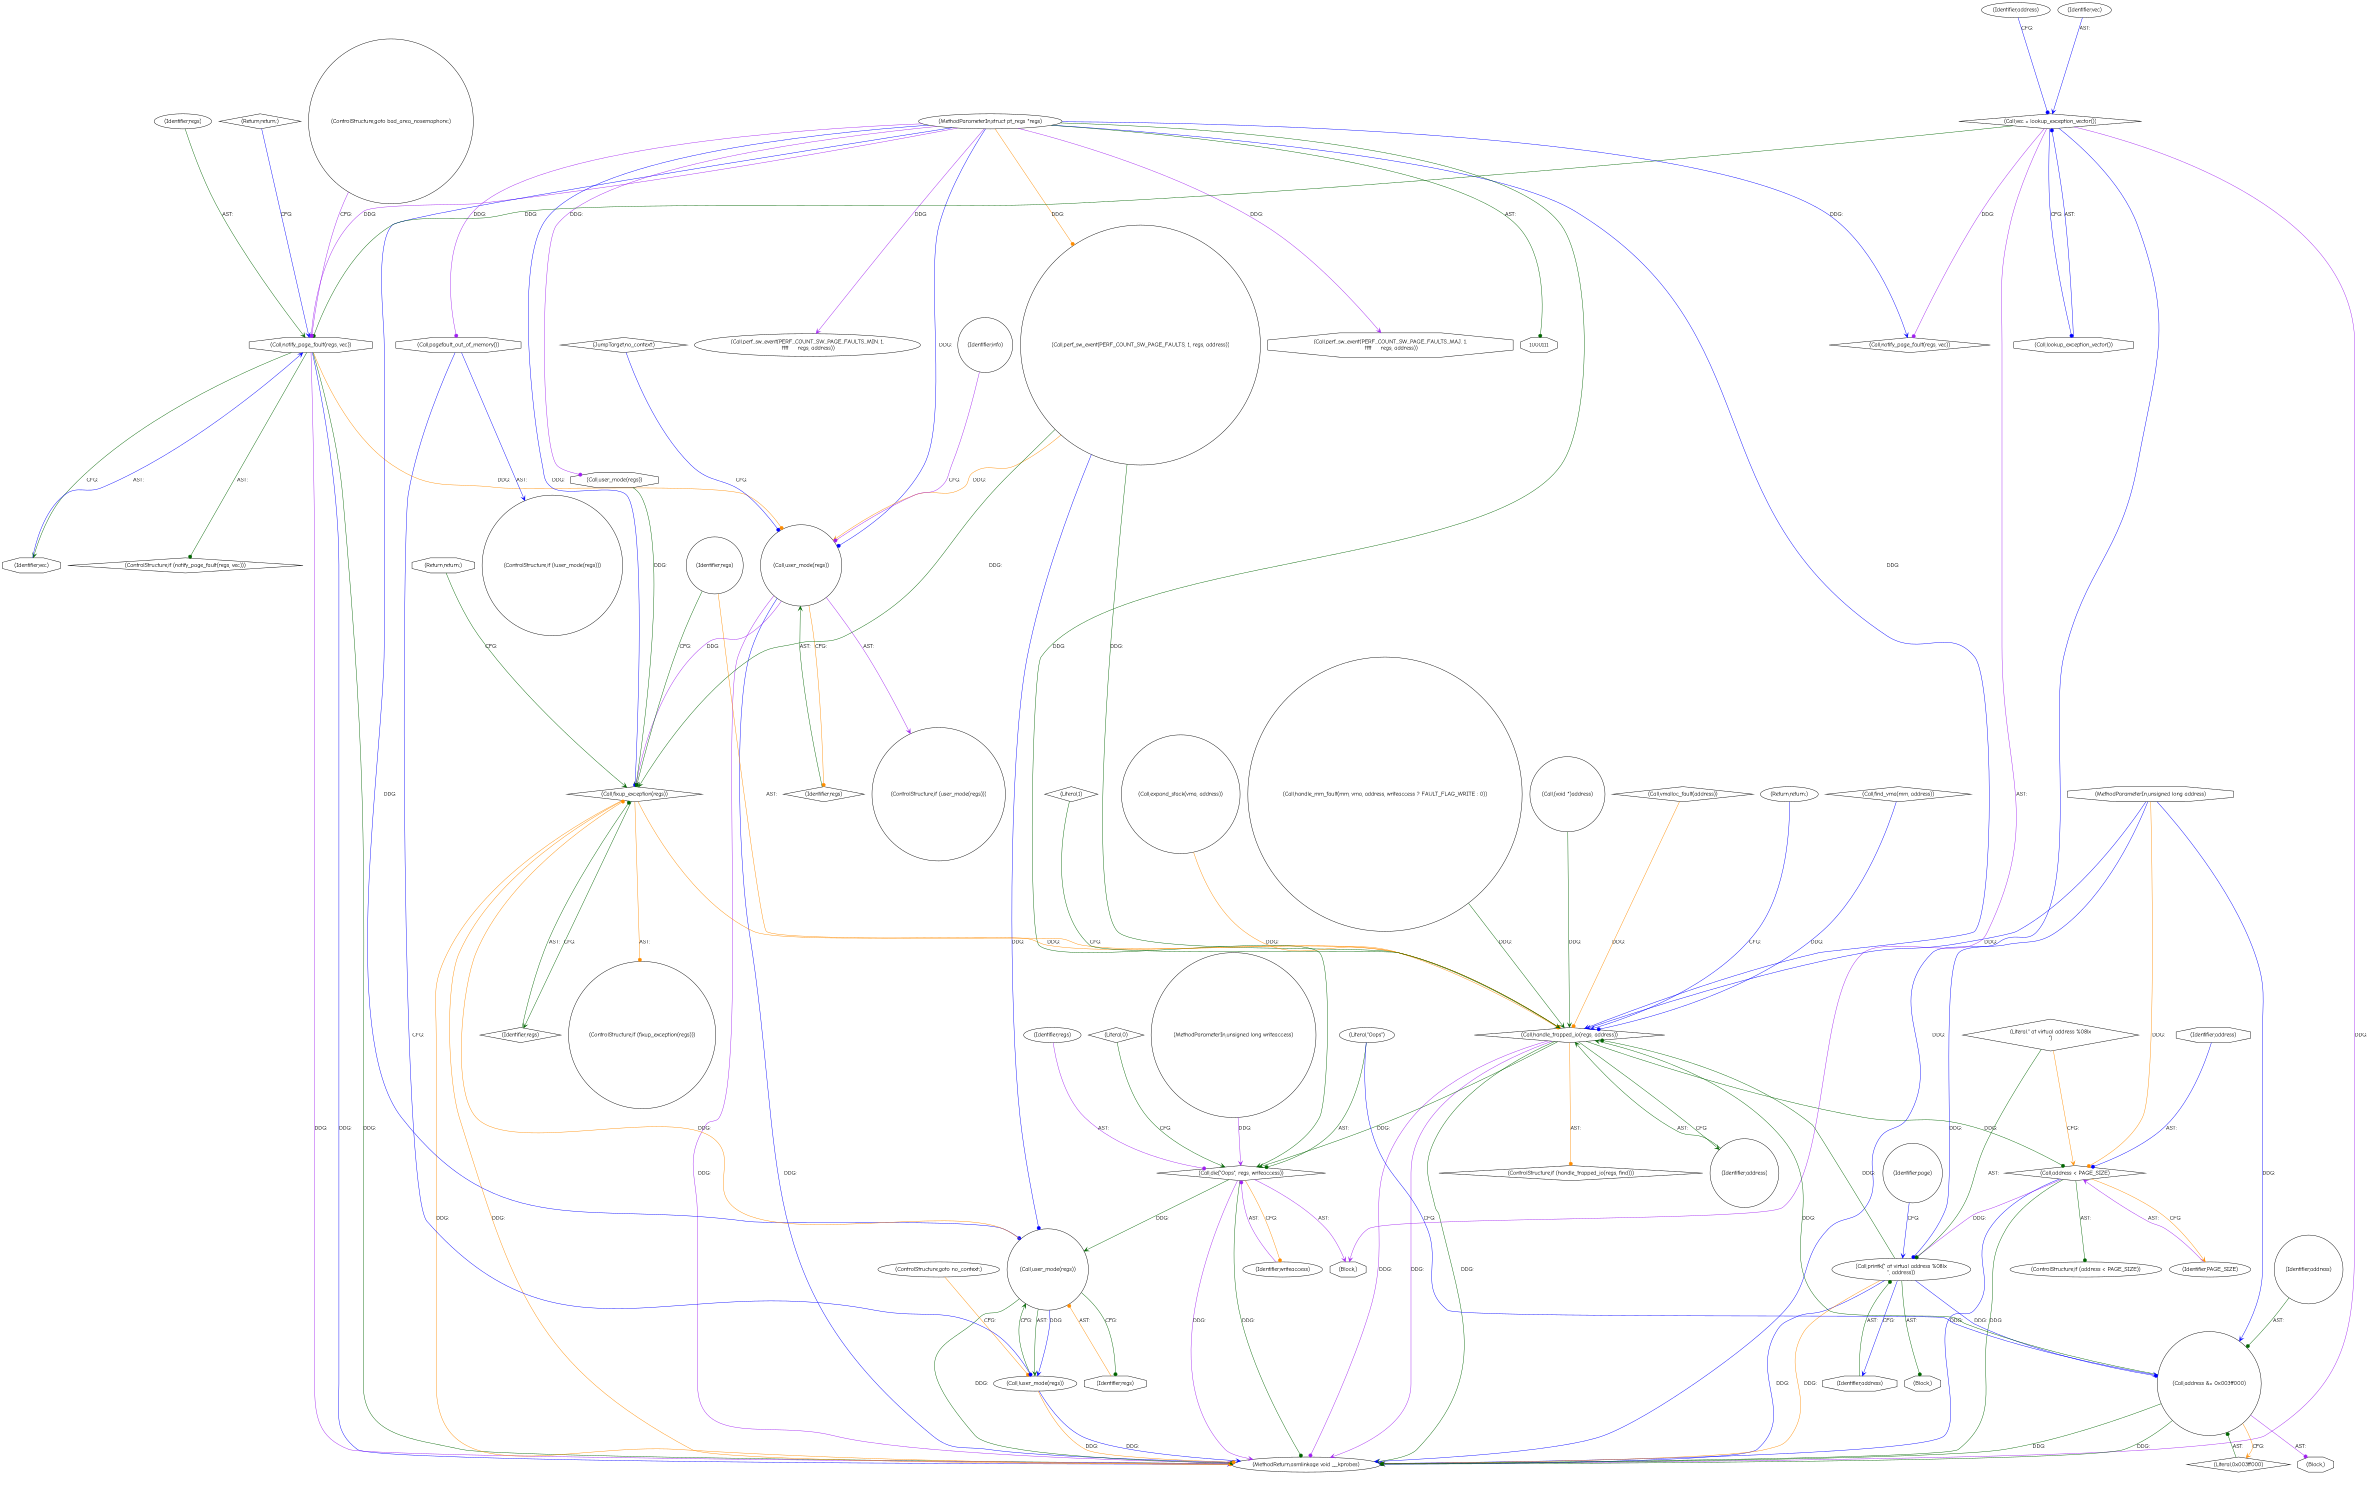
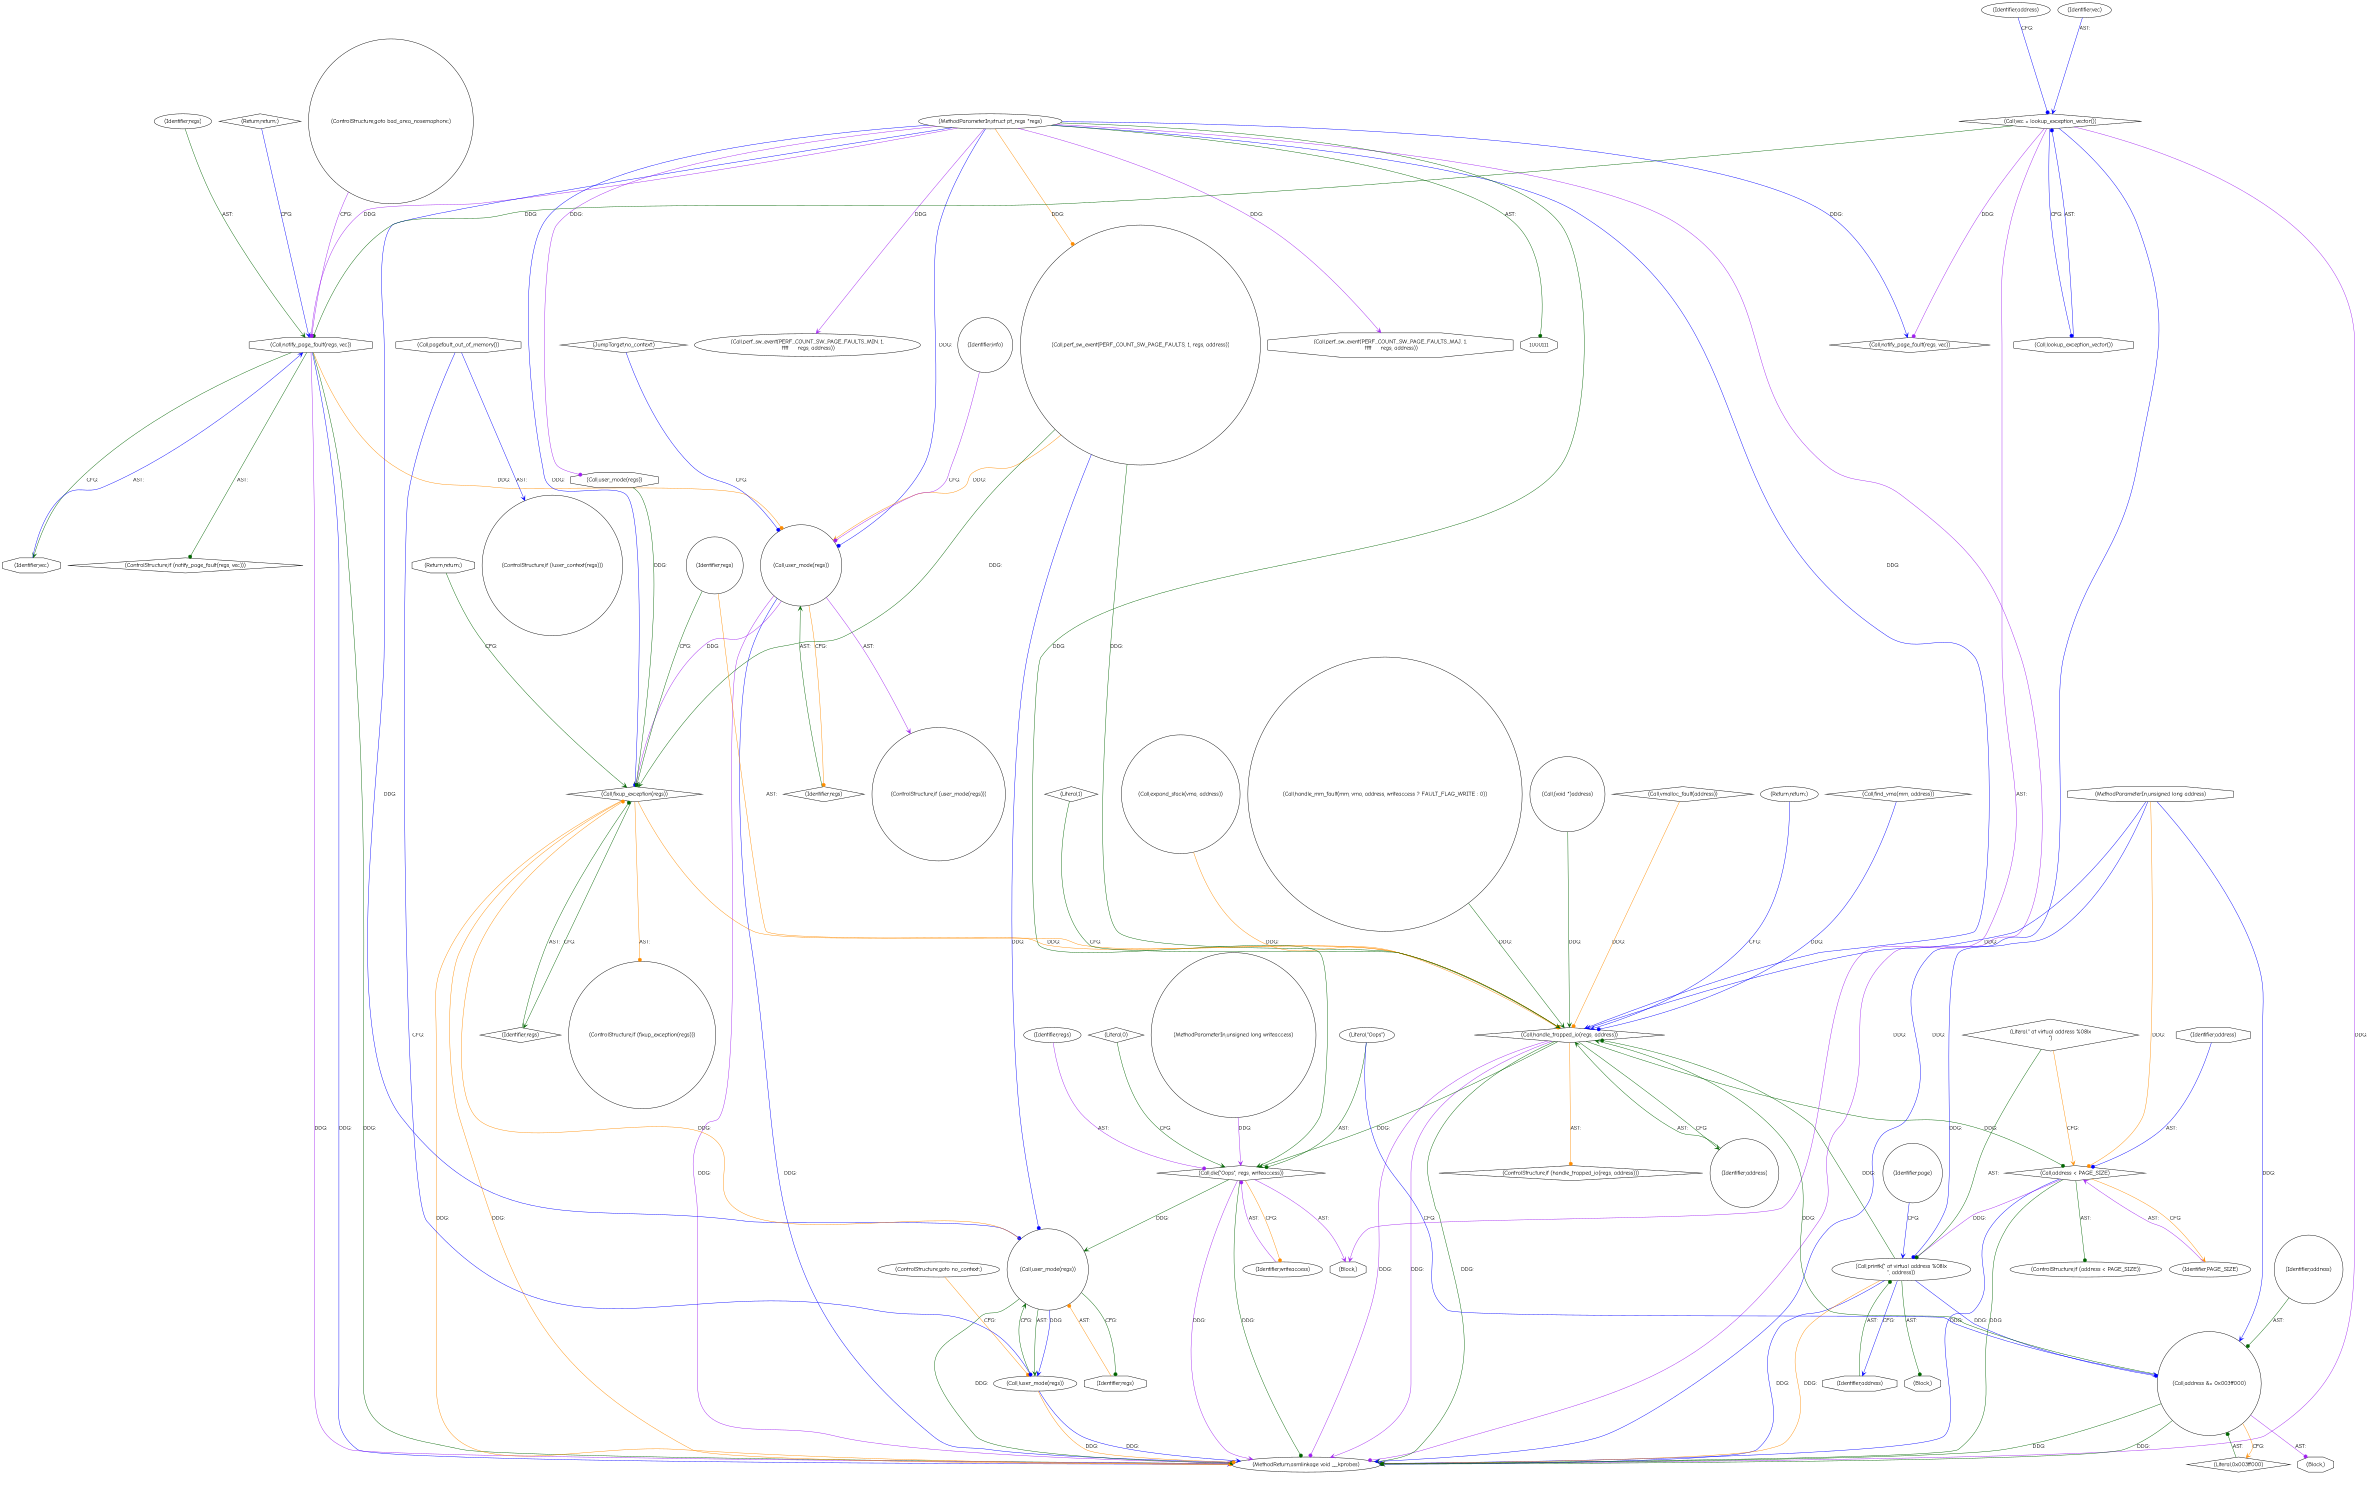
edge "(MethodParameterIn,struct pt_regs *regs)" -> "(Call,pagefault_out_of_memory())": now "(MethodParameterIn,struct pt_regs *regs)" -> "(MethodReturn,asmlinkage void __kprobes)"
node "(ControlStructure,if (!user_mode(regs)))": label "(ControlStructure,if (!user_mode(regs)))" -> "(ControlStructure,if (!user_context(regs)))"
node "(ControlStructure,if (handle_trapped_io(regs, find)))": label "(ControlStructure,if (handle_trapped_io(regs, find)))" -> "(ControlStructure,if (handle_trapped_io(regs, address)))"
